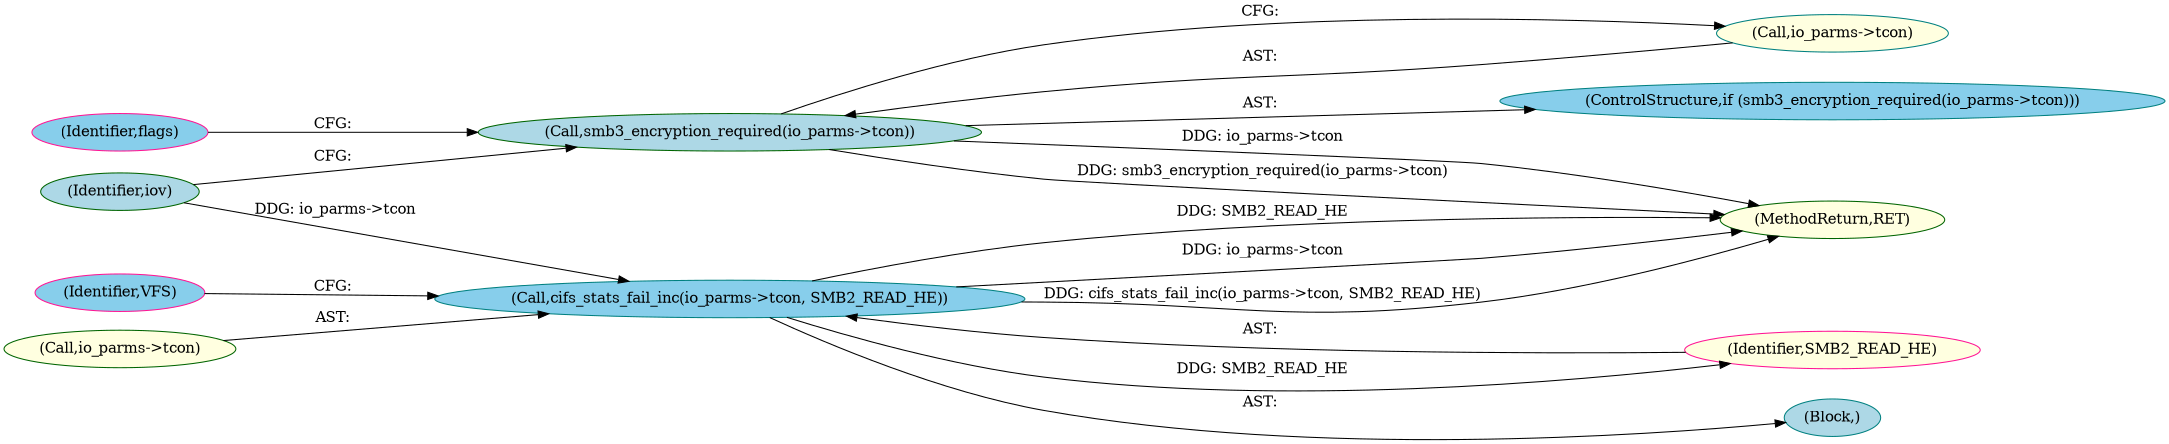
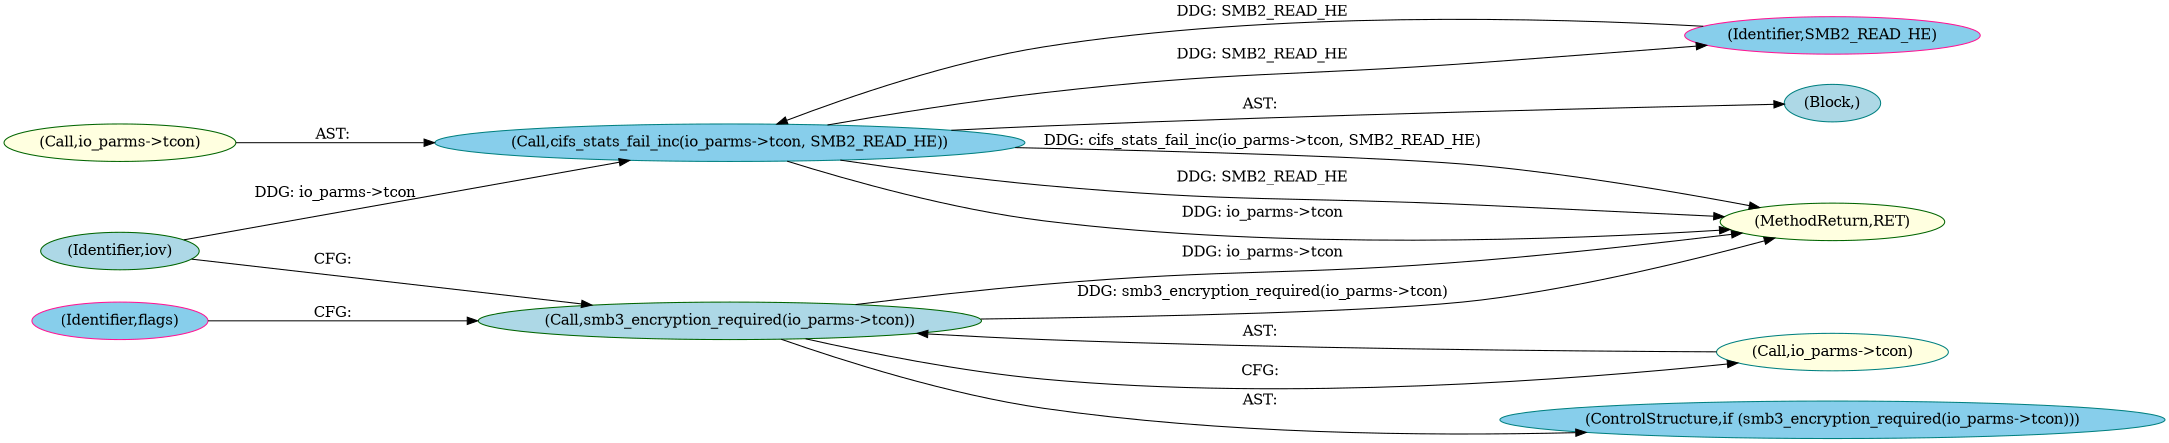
node "(Identifier,VFS)": removed
edge "(Identifier,SMB2_READ_HE)" -> "(Call,cifs_stats_fail_inc(io_parms->tcon, SMB2_READ_HE))": label "AST: " -> "DDG: SMB2_READ_HE"
node "(Identifier,SMB2_READ_HE)": fillcolor lightyellow -> skyblue
